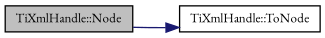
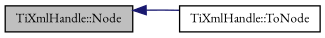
edge "TiXmlHandle::Node" -> "TiXmlHandle::ToNode": reversed
